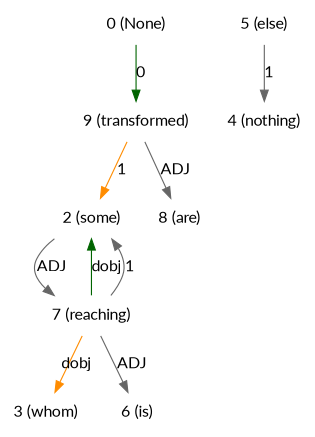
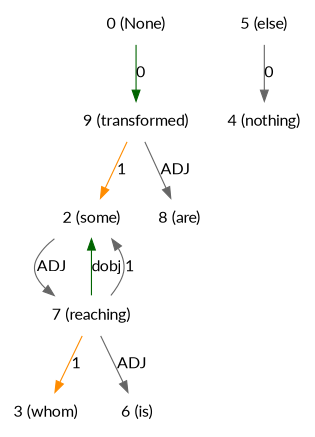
edge "5 (else)" -> "4 (nothing)": label "1" -> "0"
edge "7 (reaching)" -> "3 (whom)": label "dobj" -> "1"
